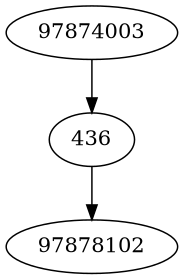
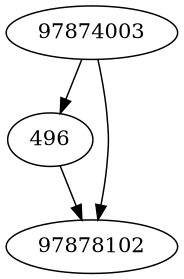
edge "97874003" -> "97878102": added
node "436": label "436" -> "496"
